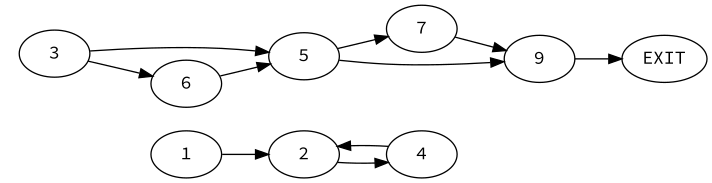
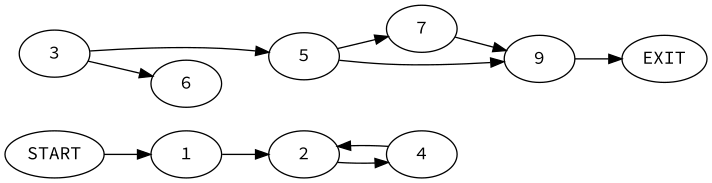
edge "6" -> "5": removed
node "START": added
